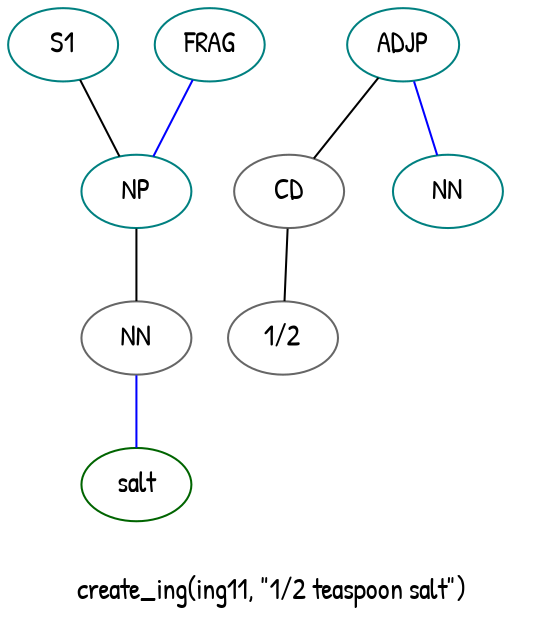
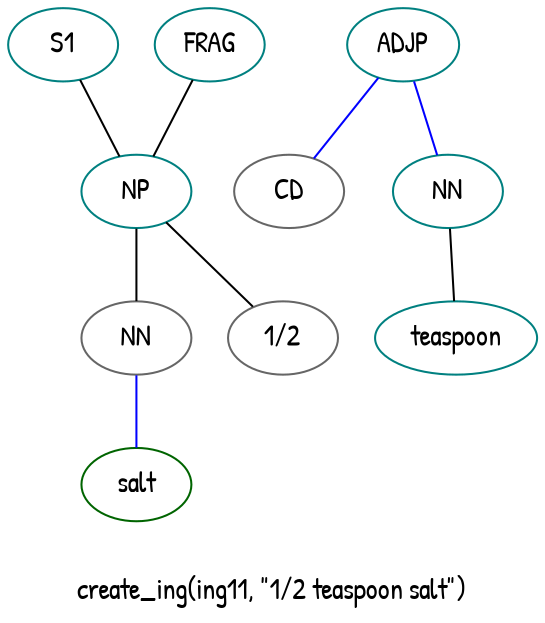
edge "FRAG" -- "NP": color blue -> black
edge "ADJP" -- "CD": color black -> blue
edge "CD" -- "1/2": now "NP" -- "1/2"
node "teaspoon": added
